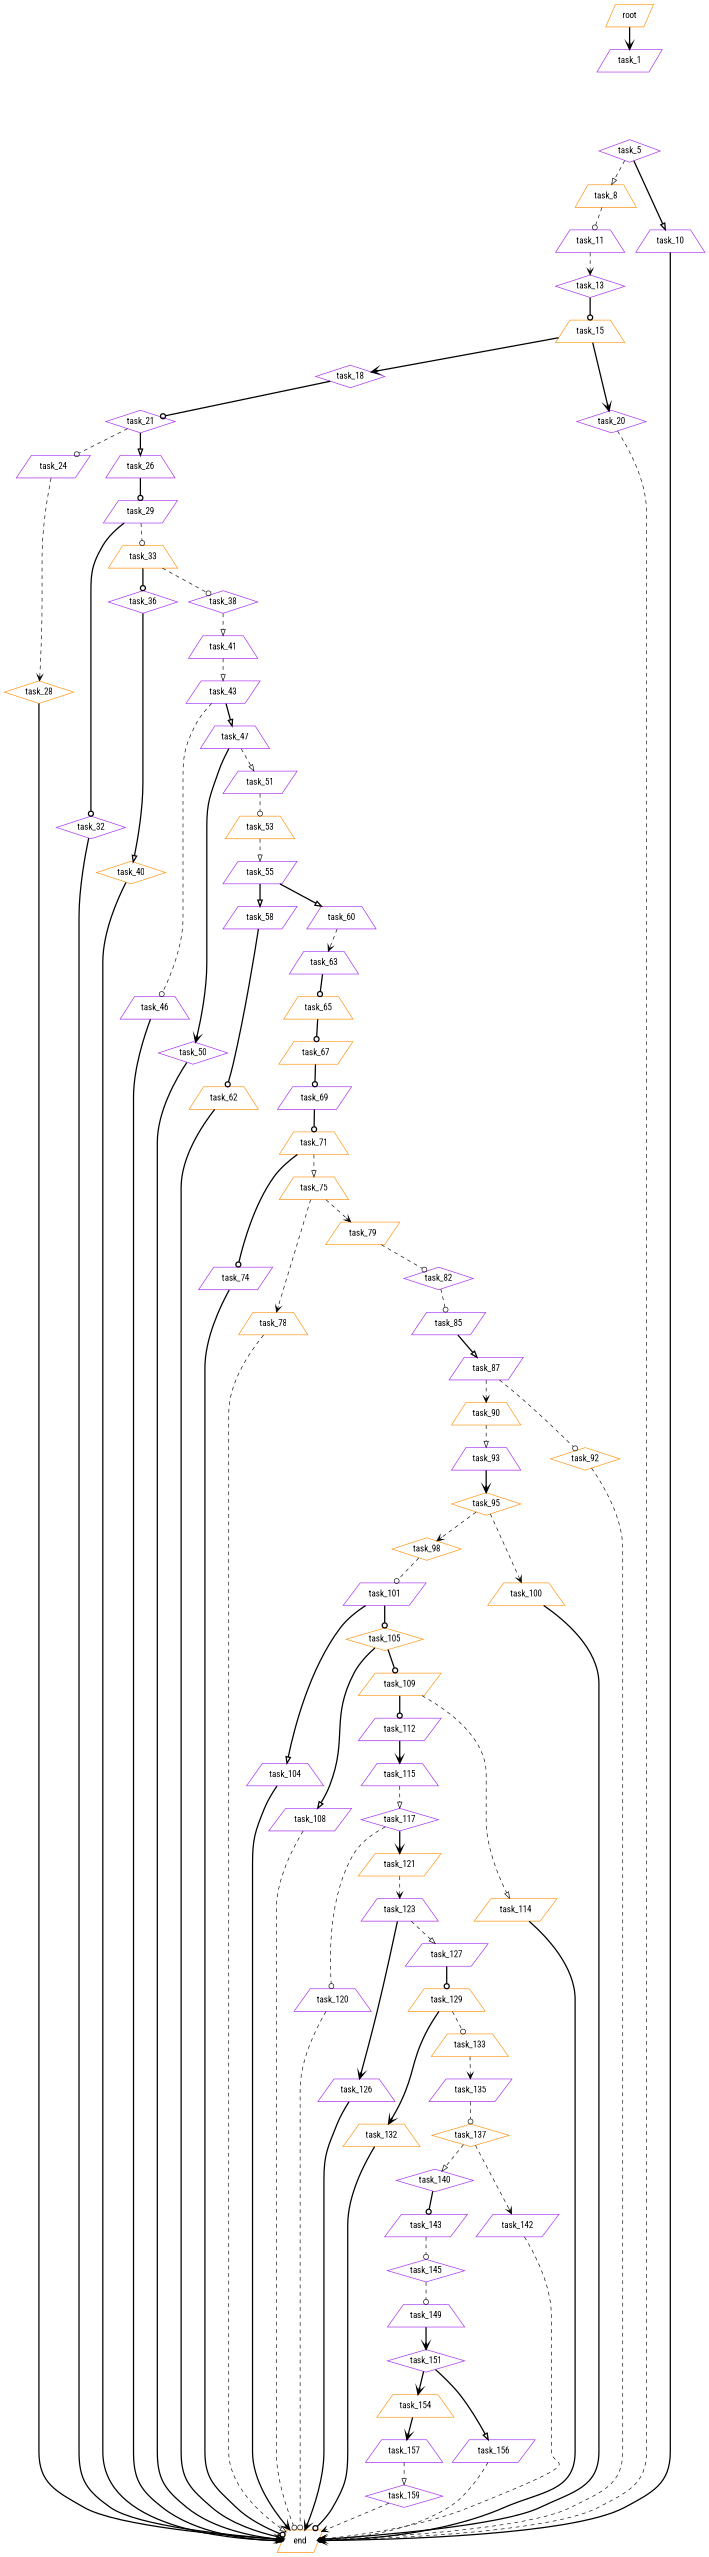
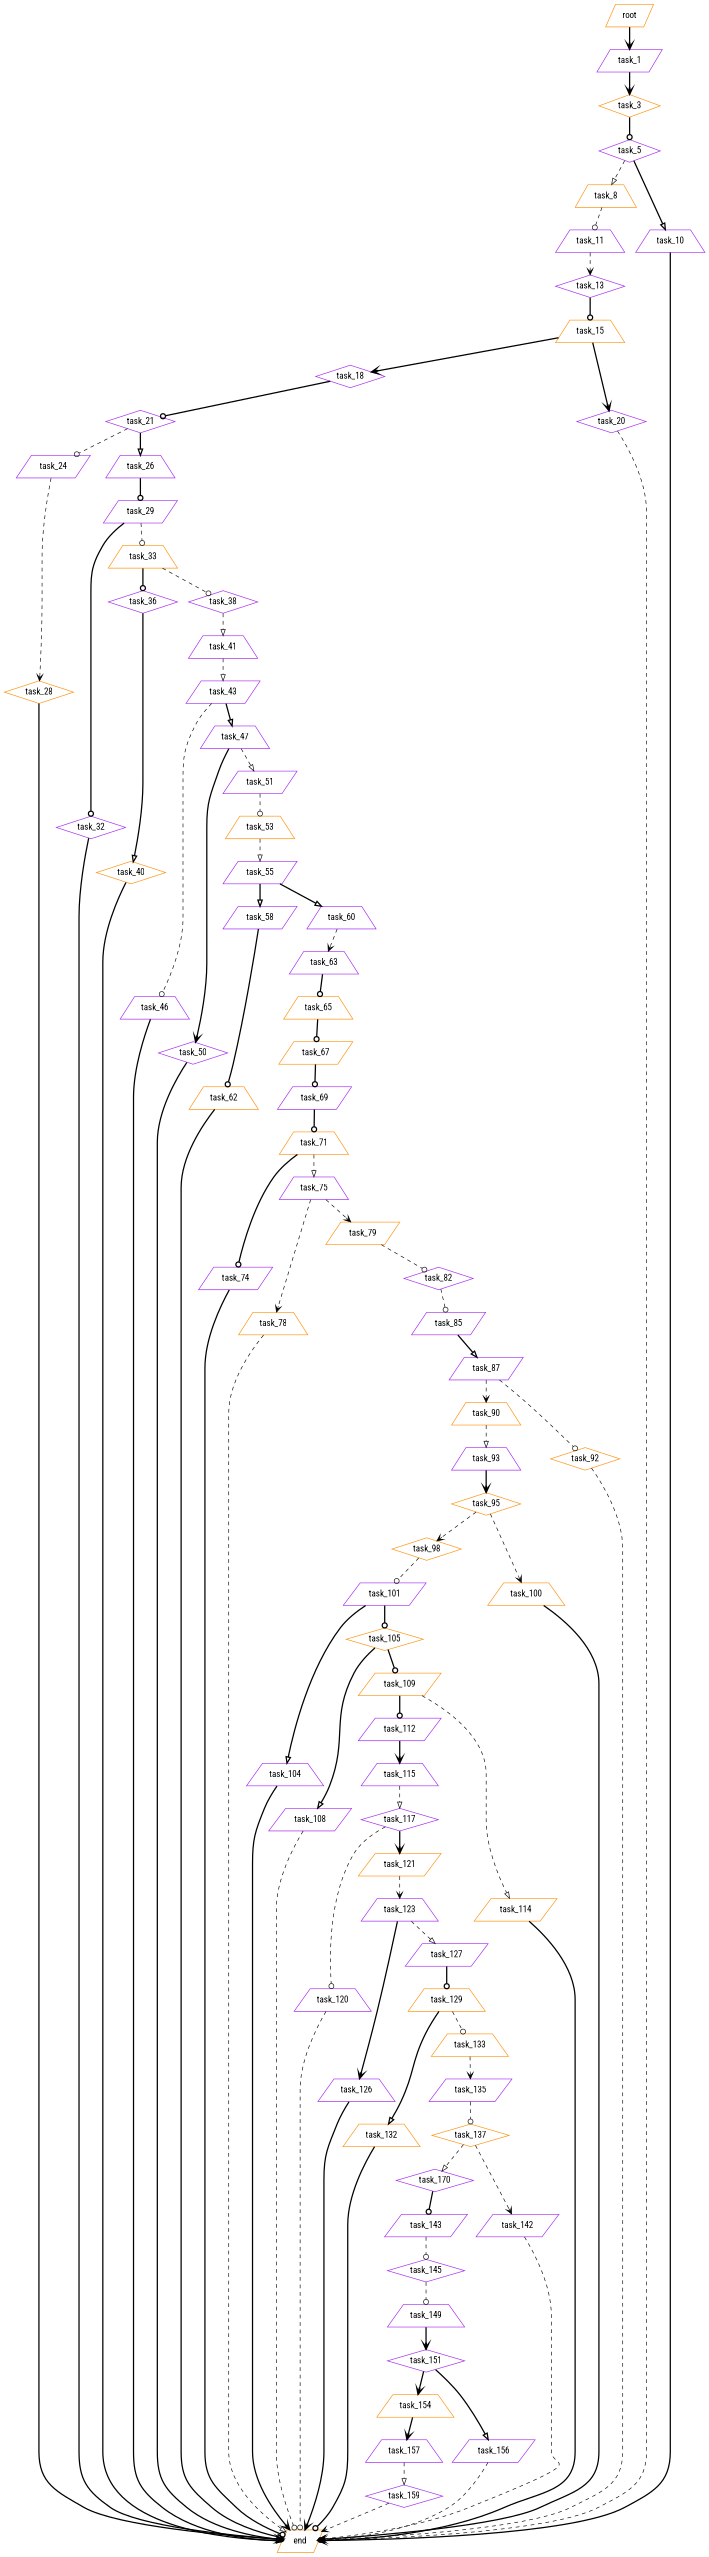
node "task_3": added
node "task_75": color darkorange -> purple
edge "task_129" -> "task_132": arrowhead vee -> onormal
node "task_140": label "task_140" -> "task_170"
